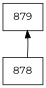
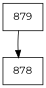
edge "878" -> "879": reversed
